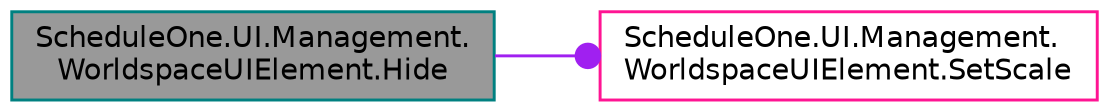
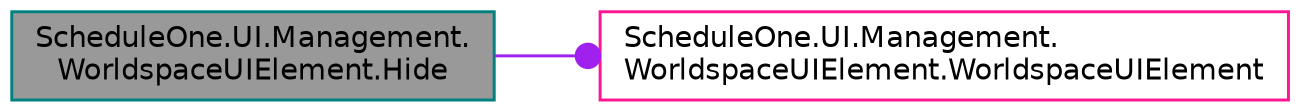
node "ScheduleOne.UI.Management. WorldspaceUIElement.SetScale": label "ScheduleOne.UI.Management. WorldspaceUIElement.SetScale" -> "ScheduleOne.UI.Management. WorldspaceUIElement.WorldspaceUIElement"
